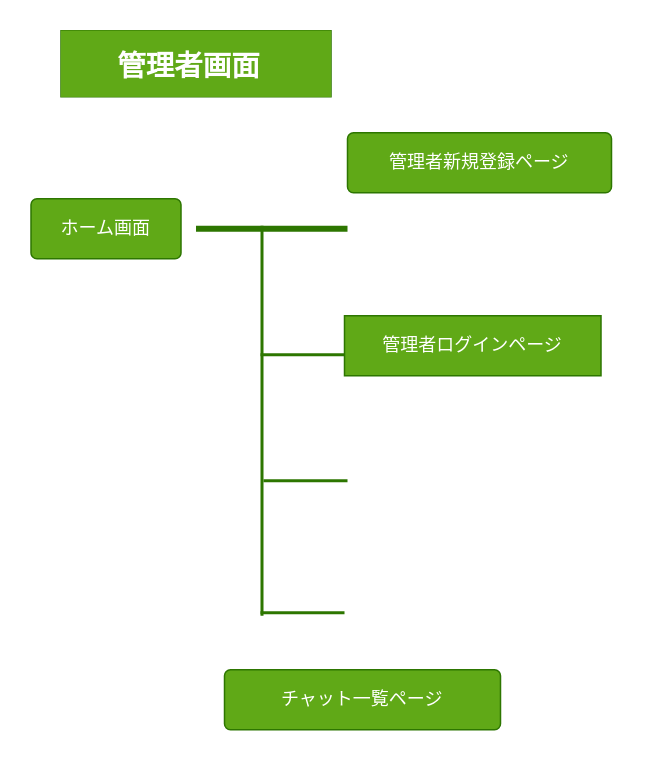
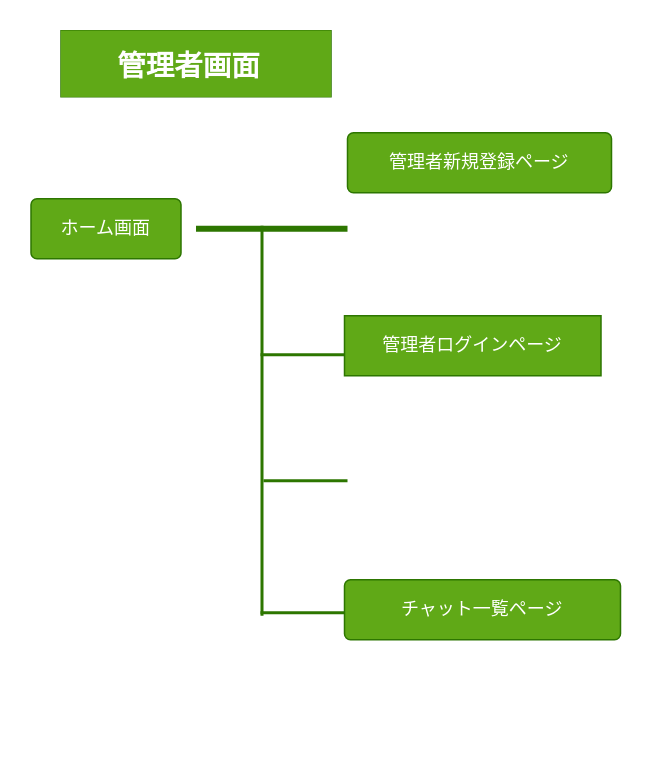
node "チャット一覧ページ": moved (362, 700) -> (482, 610)
